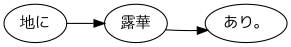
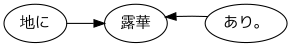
edge "露華" -> "あり。": reversed
